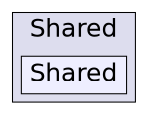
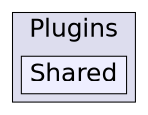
cluster "Shared": label "Shared" -> "Plugins"
